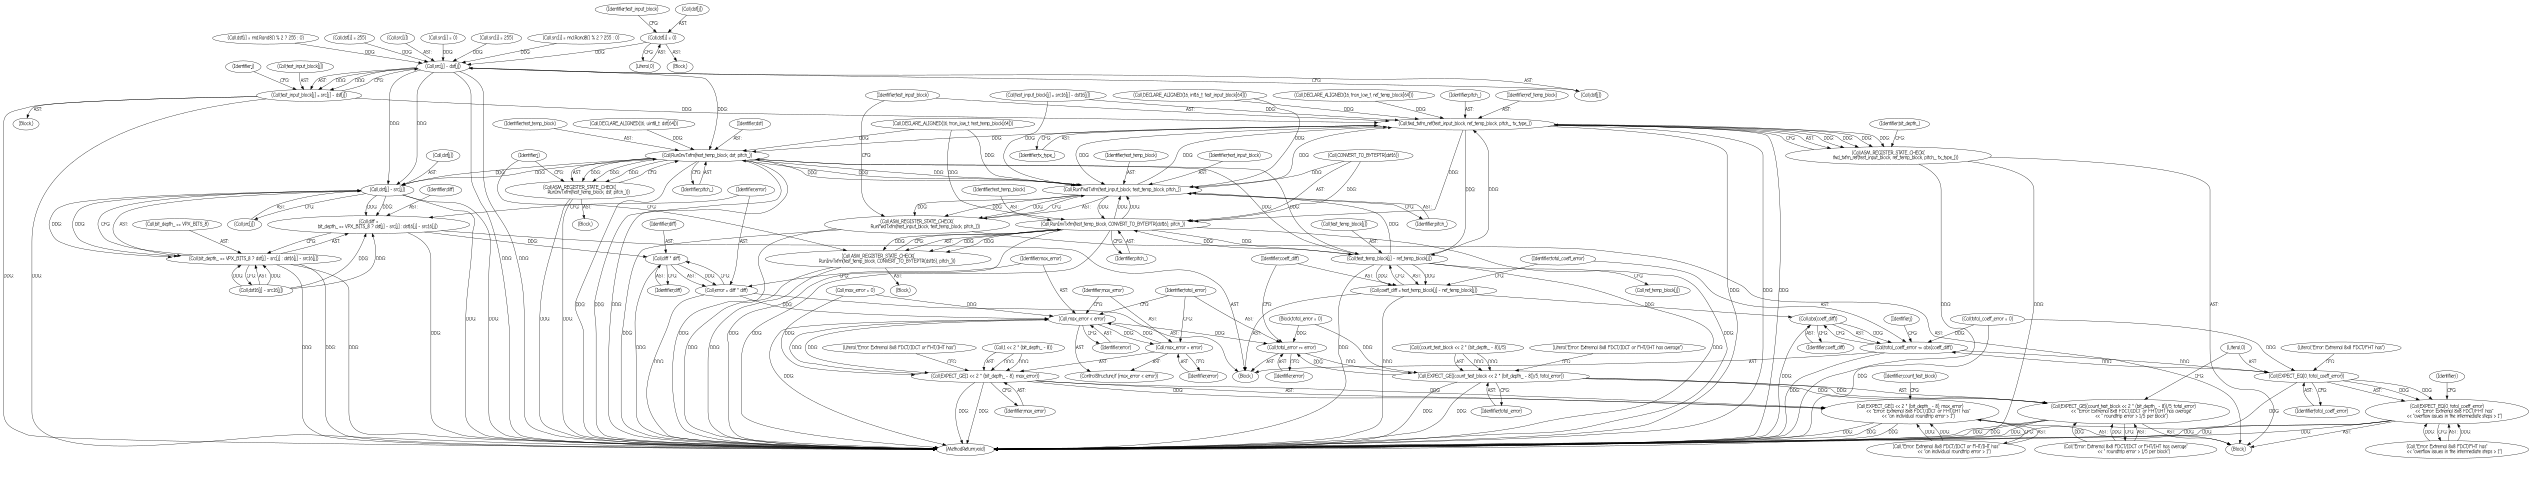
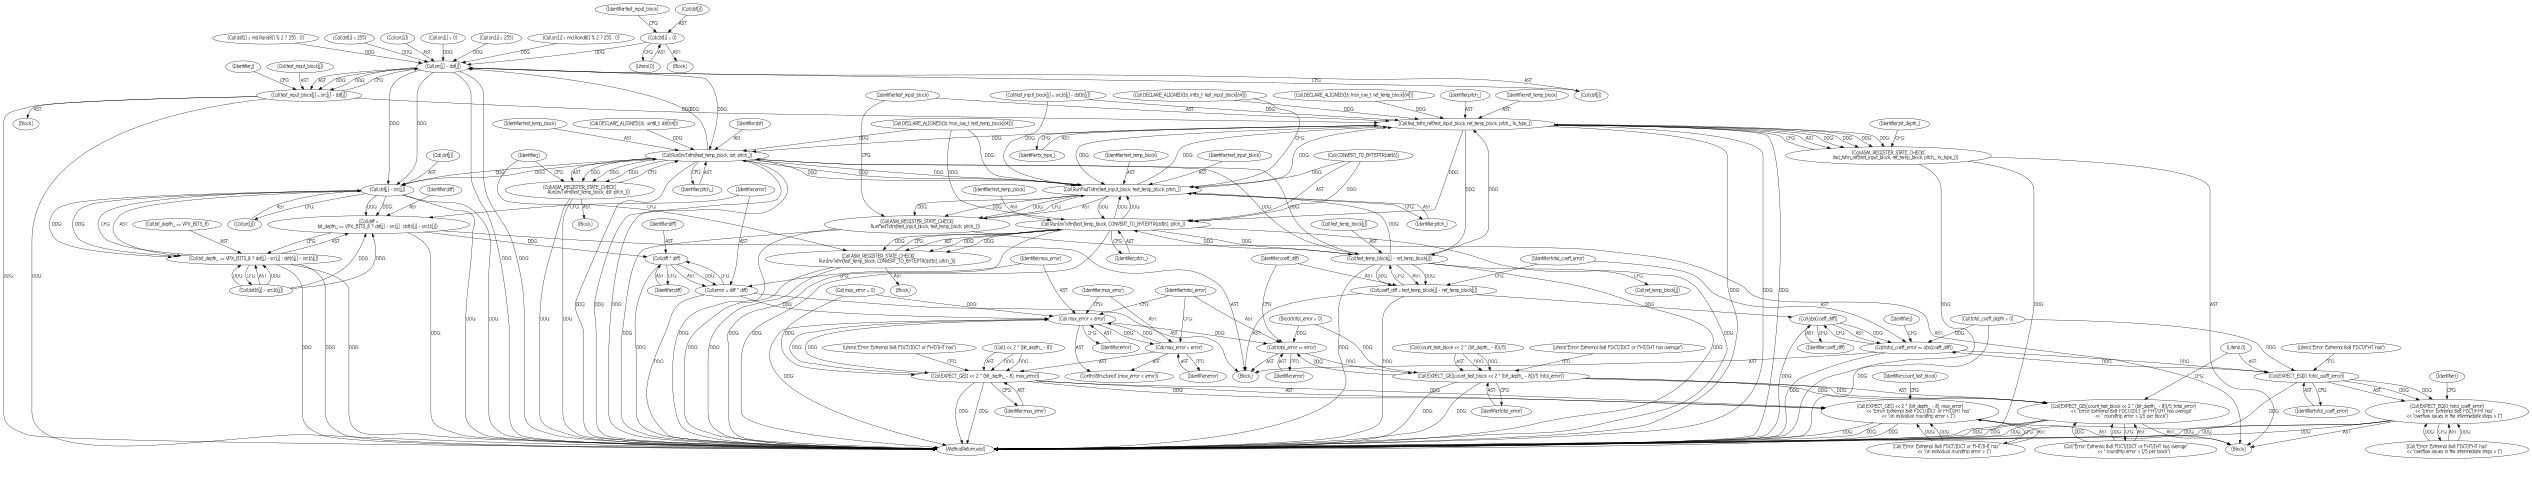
edge "(Call,RunInvTxfm(test_temp_block, dst, pitch_))" -> "(Call,src[j] - dst[j])": added, label "DDG:"
edge "(Call,DECLARE_ALIGNED(16, int16_t, test_input_block[64]))" -> "(Call,RunFwdTxfm(test_input_block, test_temp_block, pitch_))": label "DDG: " -> "CFG: "
node "(Call,total_coeff_error = 0)": label "(Call,total_coeff_error = 0)" -> "(Call,total_coeff_depth = 0)"
